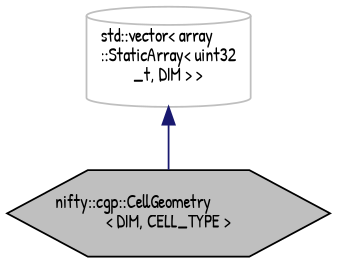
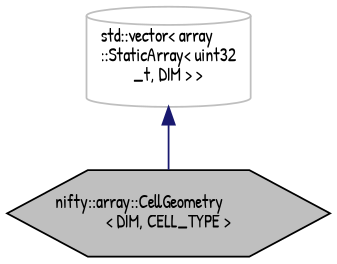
node "nifty::cgp::CellGeometry < DIM, CELL_TYPE >": label "nifty::cgp::CellGeometry < DIM, CELL_TYPE >" -> "nifty::array::CellGeometry < DIM, CELL_TYPE >"
